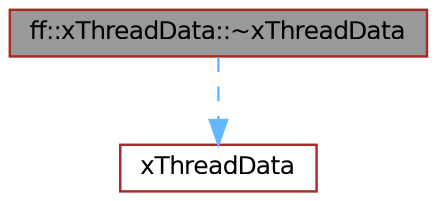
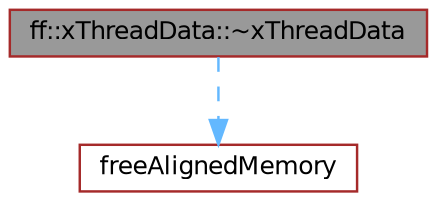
node "xThreadData": label "xThreadData" -> "freeAlignedMemory"
